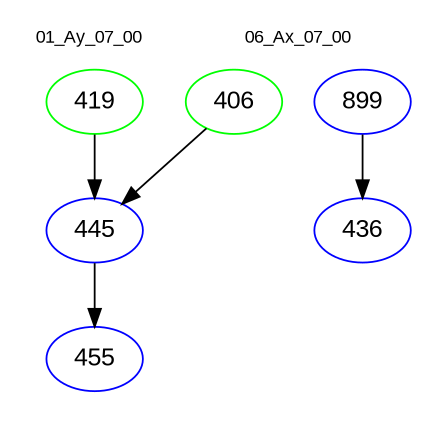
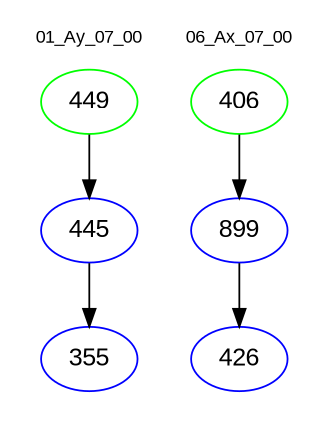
node "419": label "419" -> "449"
edge "406" -> "445": now "406" -> "899"
node "436": label "436" -> "426"
node "455": label "455" -> "355"
